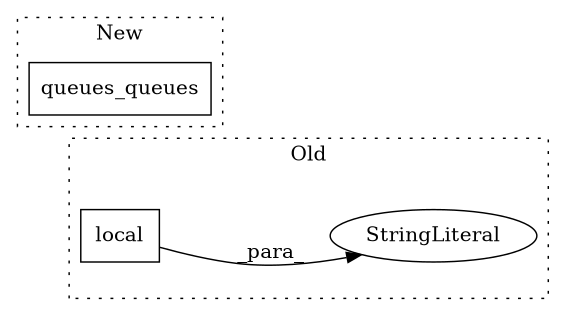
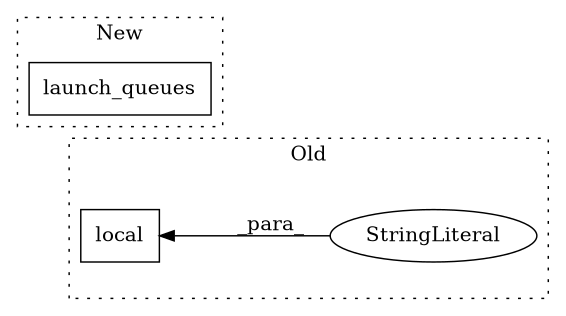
node "queues_queues": label "queues_queues" -> "launch_queues"
edge "local" -> "StringLiteral": reversed
